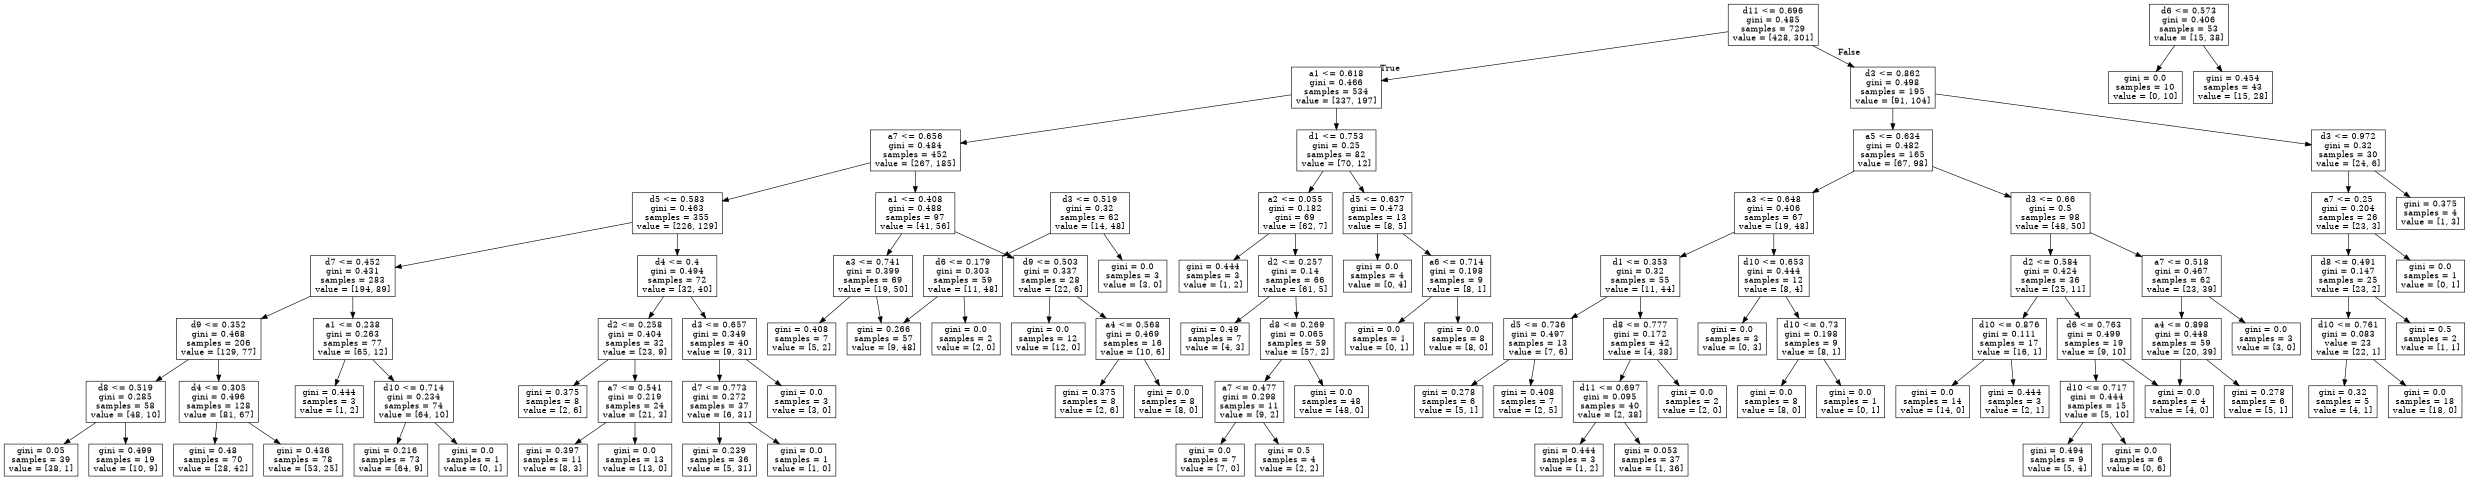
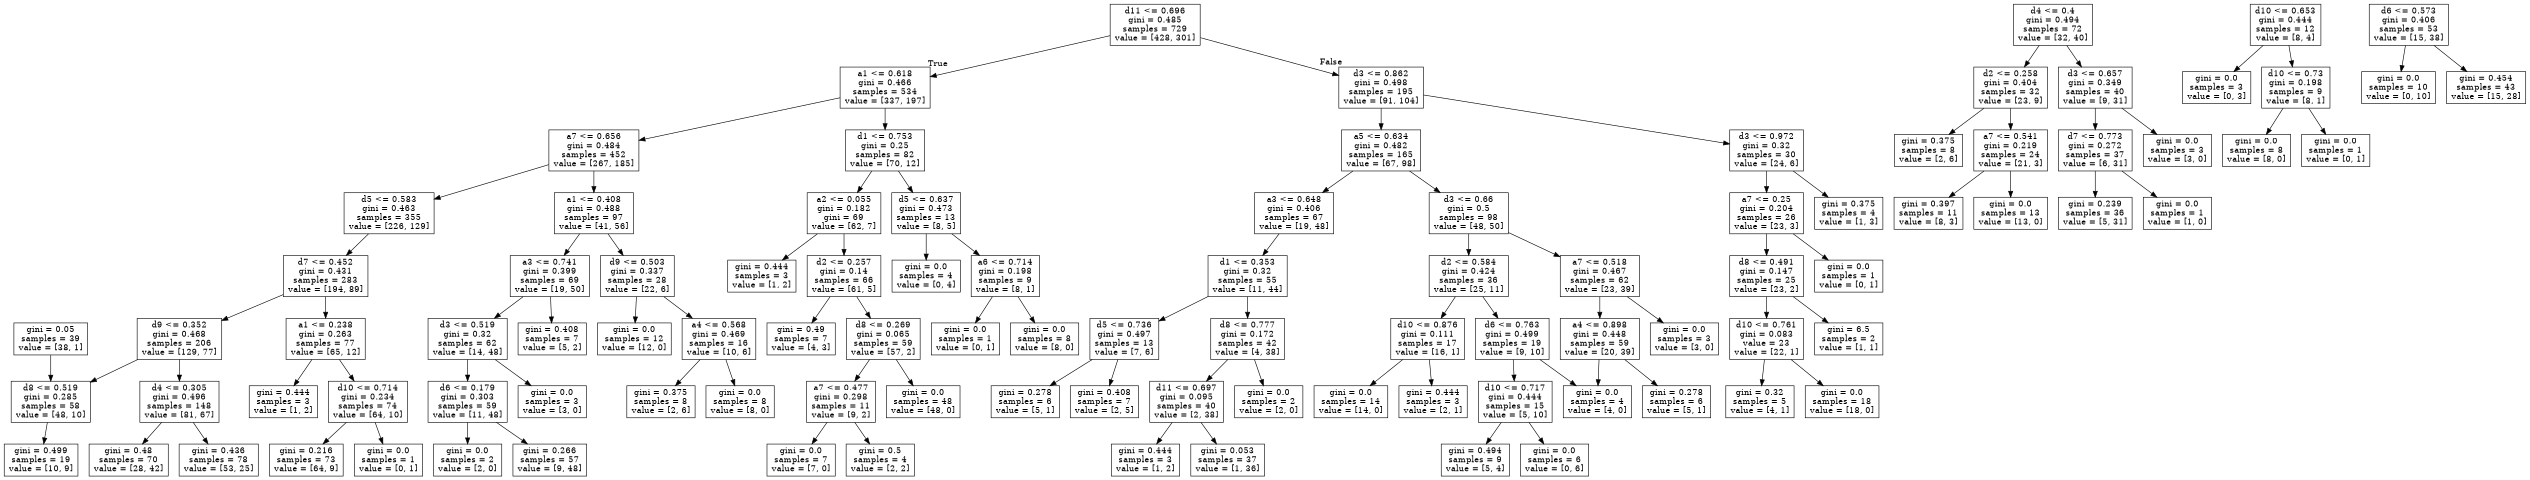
edge "d5 <= 0.583 gini = 0.463 samples = 355 value = [226, 129]" -> "d4 <= 0.4 gini = 0.494 samples = 72 value = [32, 40]": removed
edge "a3 <= 0.648 gini = 0.406 samples = 67 value = [19, 48]" -> "d10 <= 0.653 gini = 0.444 samples = 12 value = [8, 4]": removed
edge "a3 <= 0.741 gini = 0.399 samples = 69 value = [19, 50]" -> "gini = 0.266 samples = 57 value = [9, 48]": now "a3 <= 0.741 gini = 0.399 samples = 69 value = [19, 50]" -> "d3 <= 0.519 gini = 0.32 samples = 62 value = [14, 48]"
node "gini = 0.5 samples = 2 value = [1, 1]": label "gini = 0.5 samples = 2 value = [1, 1]" -> "gini = 6.5 samples = 2 value = [1, 1]"
node "d4 <= 0.305 gini = 0.496 samples = 128 value = [81, 67]": label "d4 <= 0.305 gini = 0.496 samples = 128 value = [81, 67]" -> "d4 <= 0.305 gini = 0.496 samples = 148 value = [81, 67]"
edge "d8 <= 0.519 gini = 0.285 samples = 58 value = [48, 10]" -> "gini = 0.05 samples = 39 value = [38, 1]": reversed
